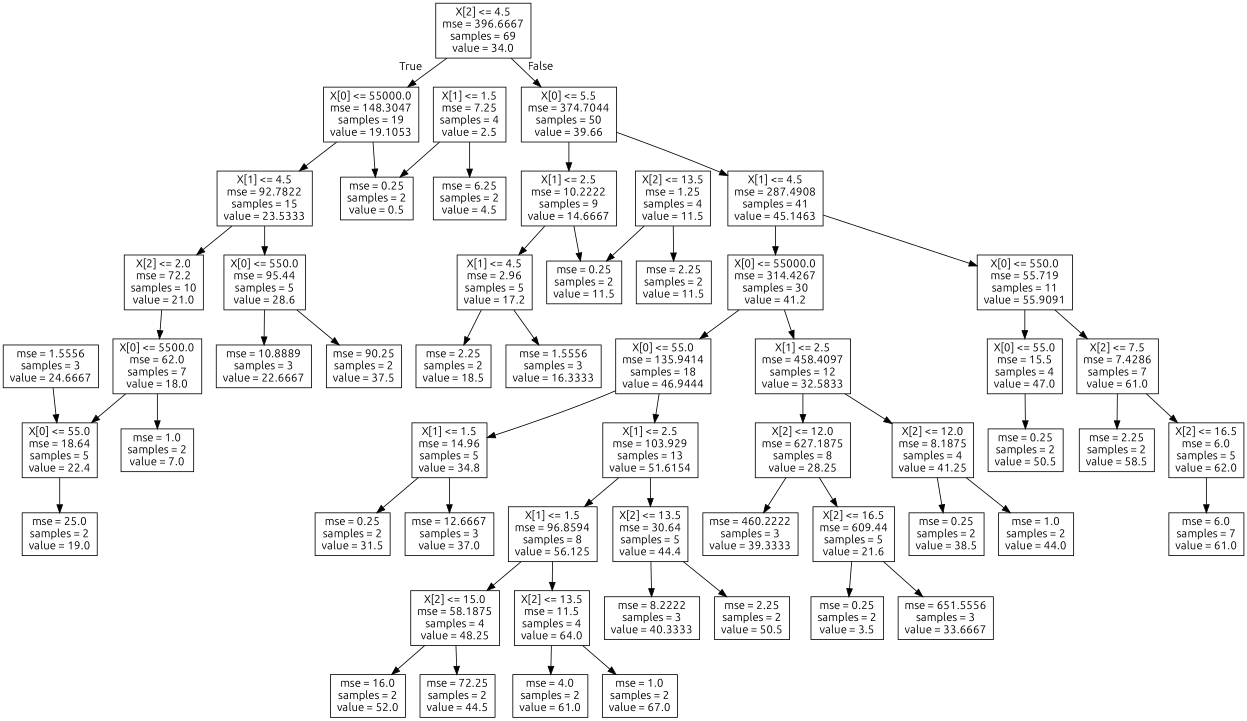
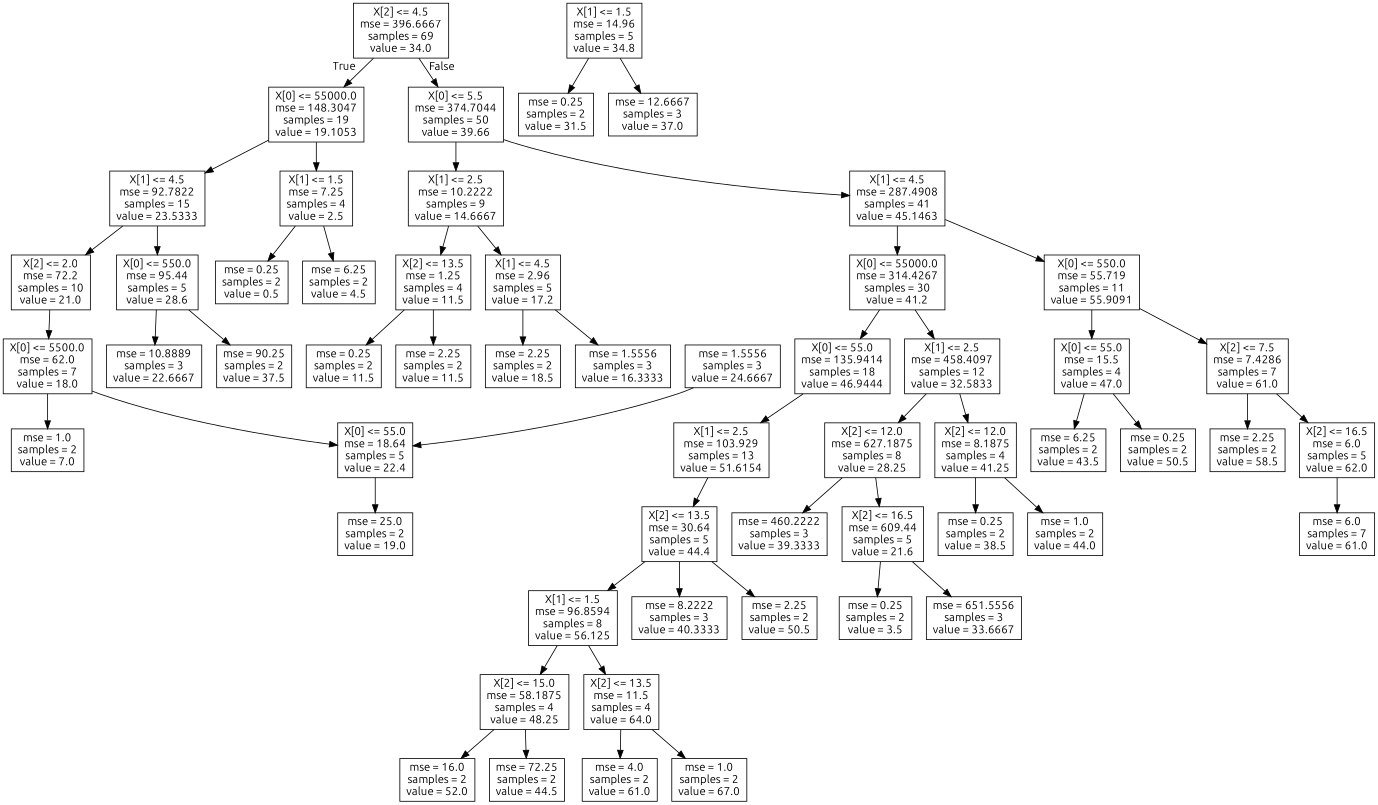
edge "X[0] <= 55000.0 mse = 148.3047 samples = 19 value = 19.1053" -> "mse = 0.25 samples = 2 value = 0.5": now "X[0] <= 55000.0 mse = 148.3047 samples = 19 value = 19.1053" -> "X[1] <= 1.5 mse = 7.25 samples = 4 value = 2.5"
edge "X[1] <= 2.5 mse = 10.2222 samples = 9 value = 14.6667" -> "mse = 0.25 samples = 2 value = 11.5": now "X[1] <= 2.5 mse = 10.2222 samples = 9 value = 14.6667" -> "X[2] <= 13.5 mse = 1.25 samples = 4 value = 11.5"
edge "X[0] <= 55.0 mse = 135.9414 samples = 18 value = 46.9444" -> "X[1] <= 1.5 mse = 14.96 samples = 5 value = 34.8": removed
node "mse = 6.25 samples = 2 value = 43.5": added
edge "X[1] <= 2.5 mse = 103.929 samples = 13 value = 51.6154" -> "X[1] <= 1.5 mse = 96.8594 samples = 8 value = 56.125": now "X[2] <= 13.5 mse = 30.64 samples = 5 value = 44.4" -> "X[1] <= 1.5 mse = 96.8594 samples = 8 value = 56.125"
